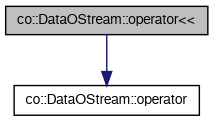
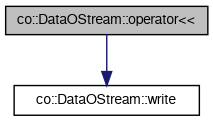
node "co::DataOStream::operator": label "co::DataOStream::operator" -> "co::DataOStream::write"
